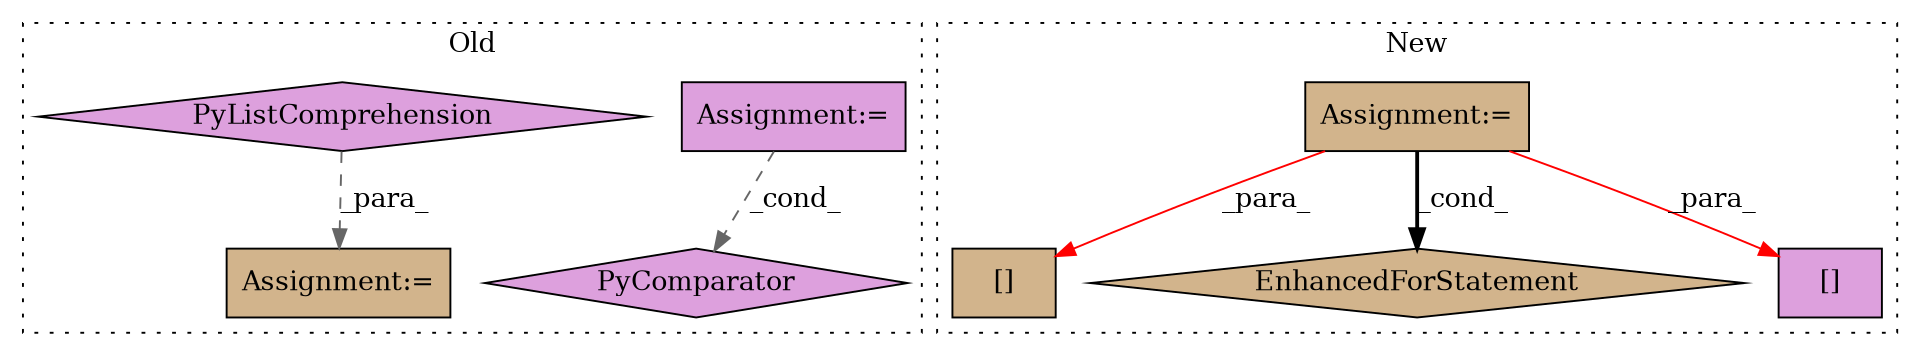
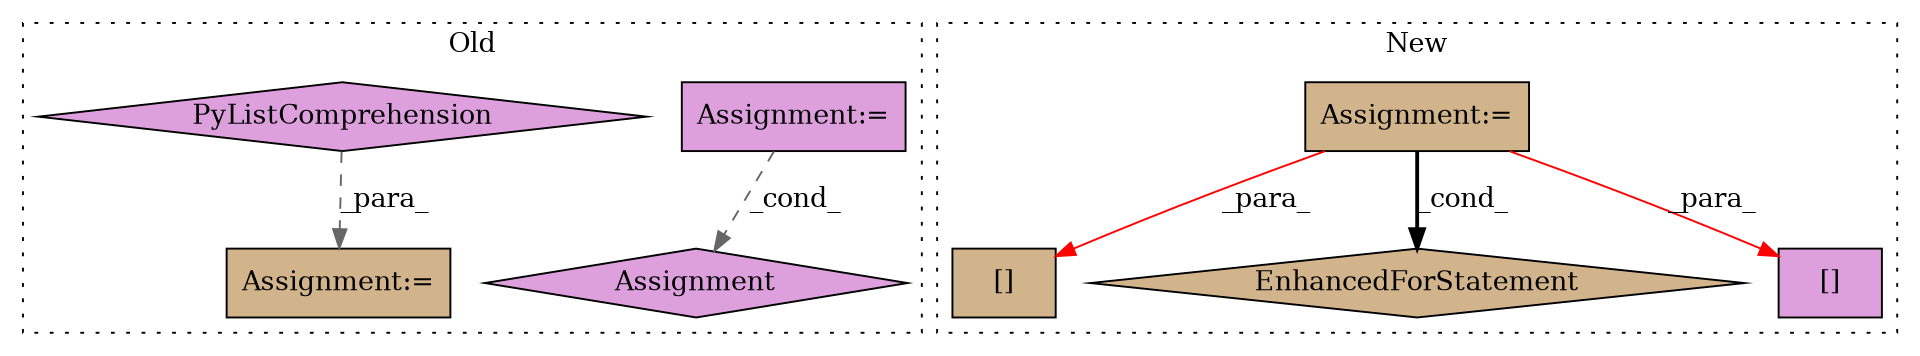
node "PyComparator": label "PyComparator" -> "Assignment"
